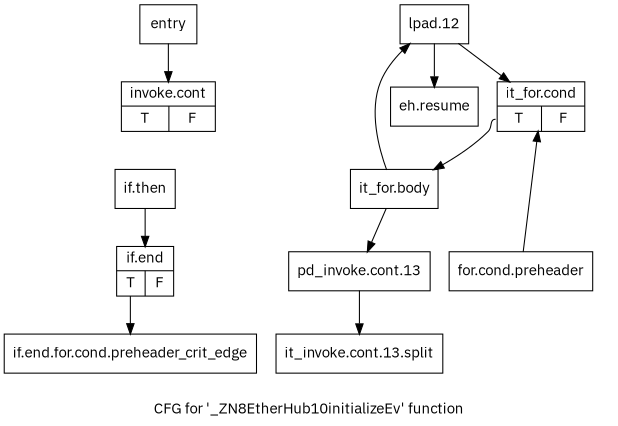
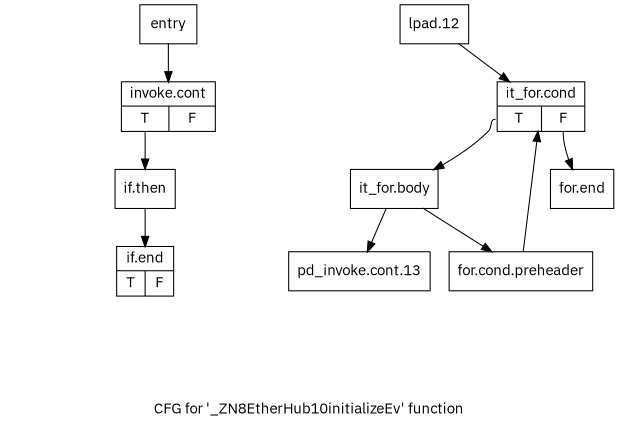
edge "it_for.body" -> "lpad.12": now "it_for.body" -> "for.cond.preheader"
node "eh.resume": removed
edge "invoke.cont" -> "if.then": added
node "for.end": added
node "if.end.for.cond.preheader_crit_edge": removed
node "it_invoke.cont.13.split": removed
